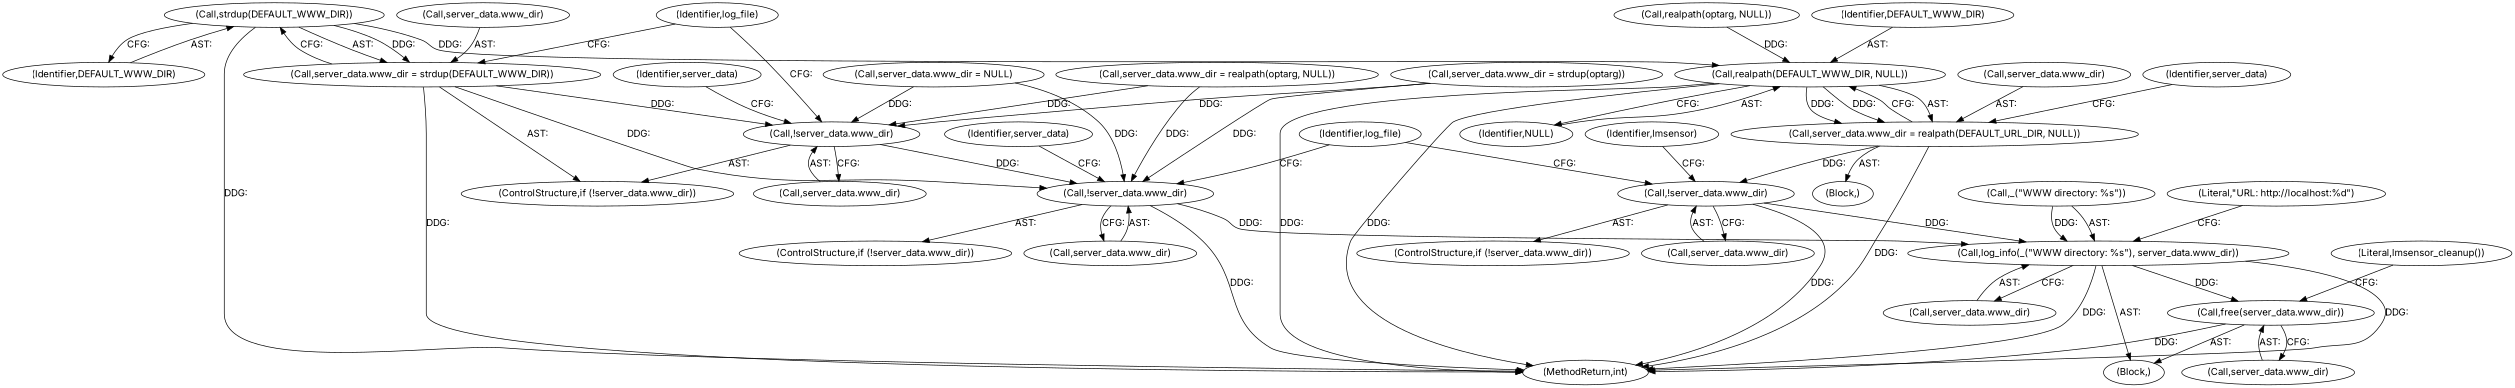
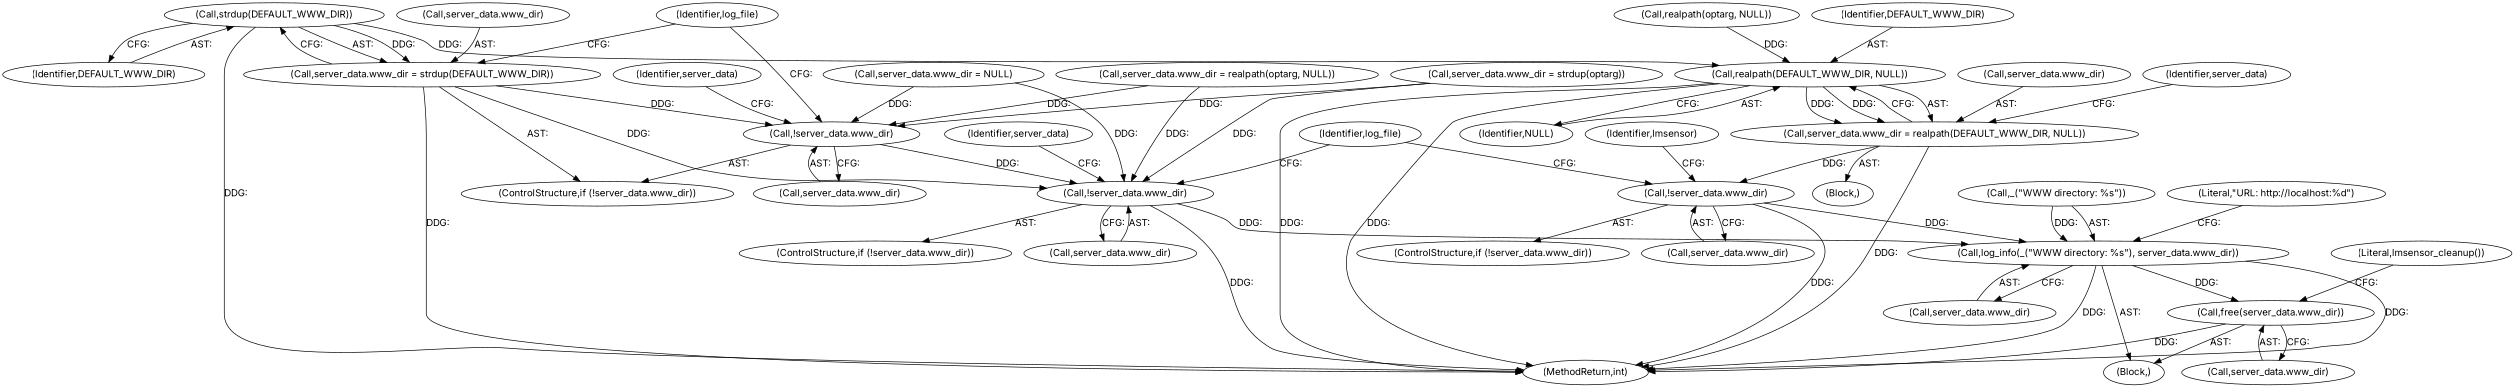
node "(Call,server_data.www_dir = realpath(DEFAULT_URL_DIR, NULL))": label "(Call,server_data.www_dir = realpath(DEFAULT_URL_DIR, NULL))" -> "(Call,server_data.www_dir = realpath(DEFAULT_WWW_DIR, NULL))"
